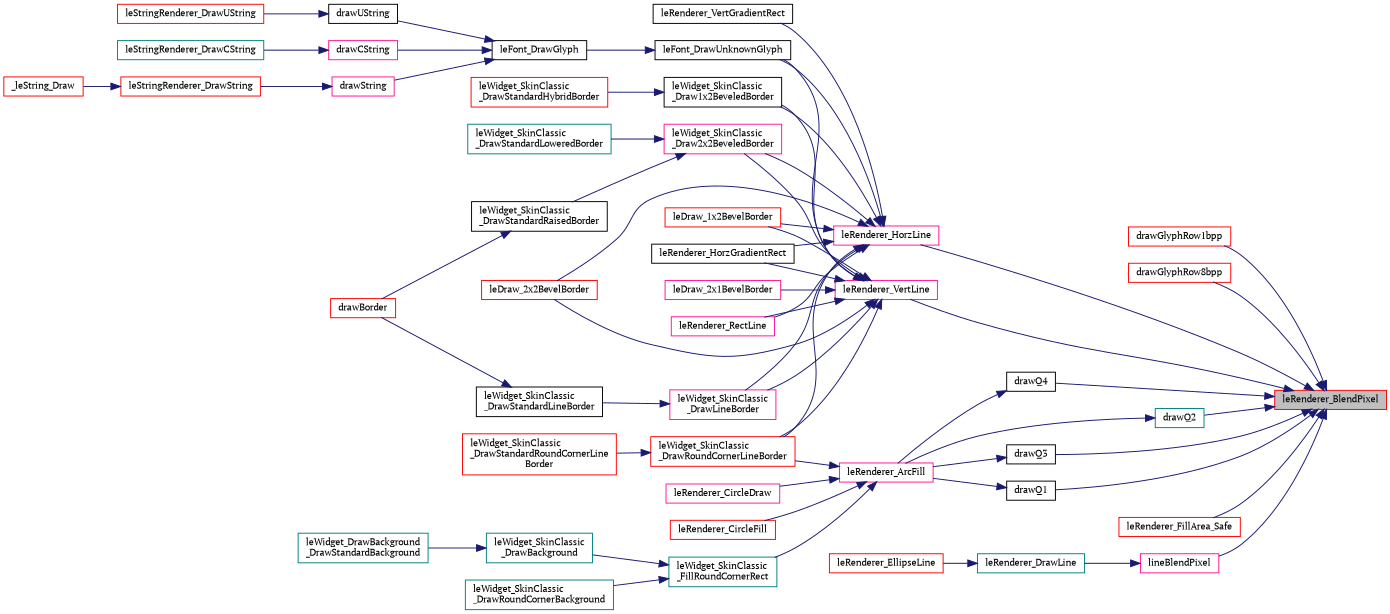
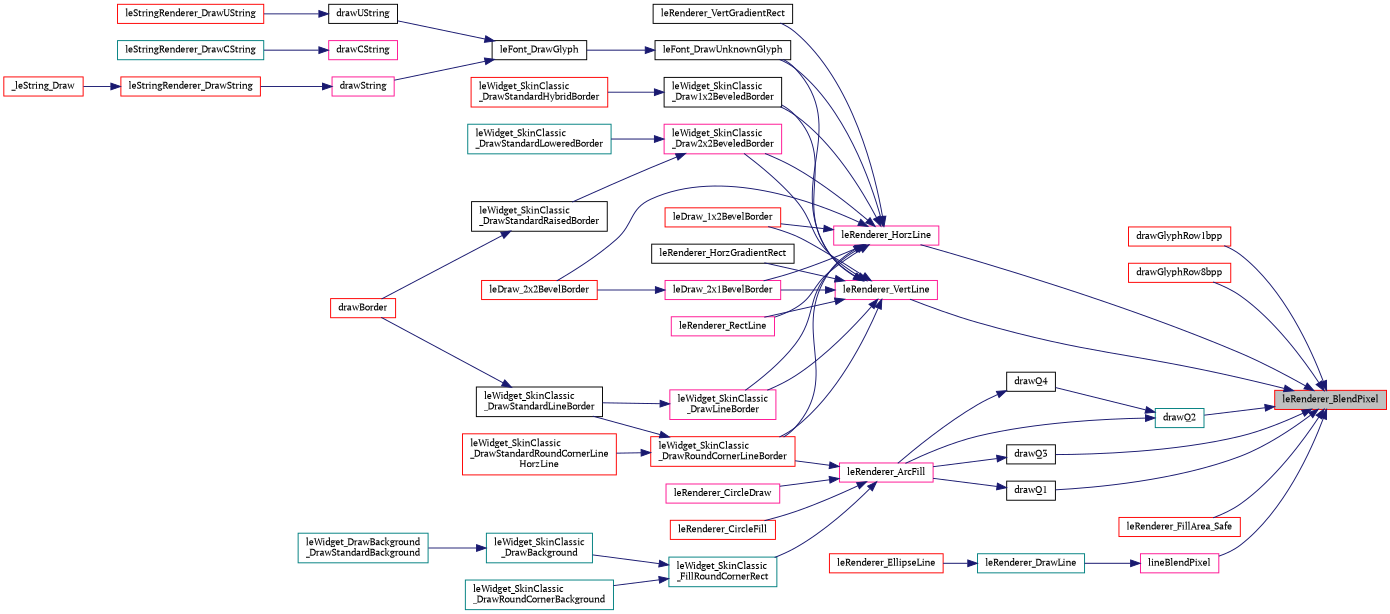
edge "drawCString" -> "leFont_DrawGlyph": removed
edge "leRenderer_HorzGradientRect" -> "leRenderer_HorzLine": now "leDraw_2x1BevelBorder" -> "leRenderer_HorzLine"
edge "leDraw_2x2BevelBorder" -> "leRenderer_VertLine": now "leDraw_2x2BevelBorder" -> "leDraw_2x1BevelBorder"
edge "drawQ4" -> "leRenderer_BlendPixel": now "drawQ4" -> "drawQ2"
edge "leWidget_SkinClassic _DrawStandardLineBorder" -> "leWidget_SkinClassic _DrawRoundCornerLineBorder": added
node "leWidget_SkinClassic _DrawStandardRoundCornerLine Border": label "leWidget_SkinClassic _DrawStandardRoundCornerLine Border" -> "leWidget_SkinClassic _DrawStandardRoundCornerLine HorzLine"
